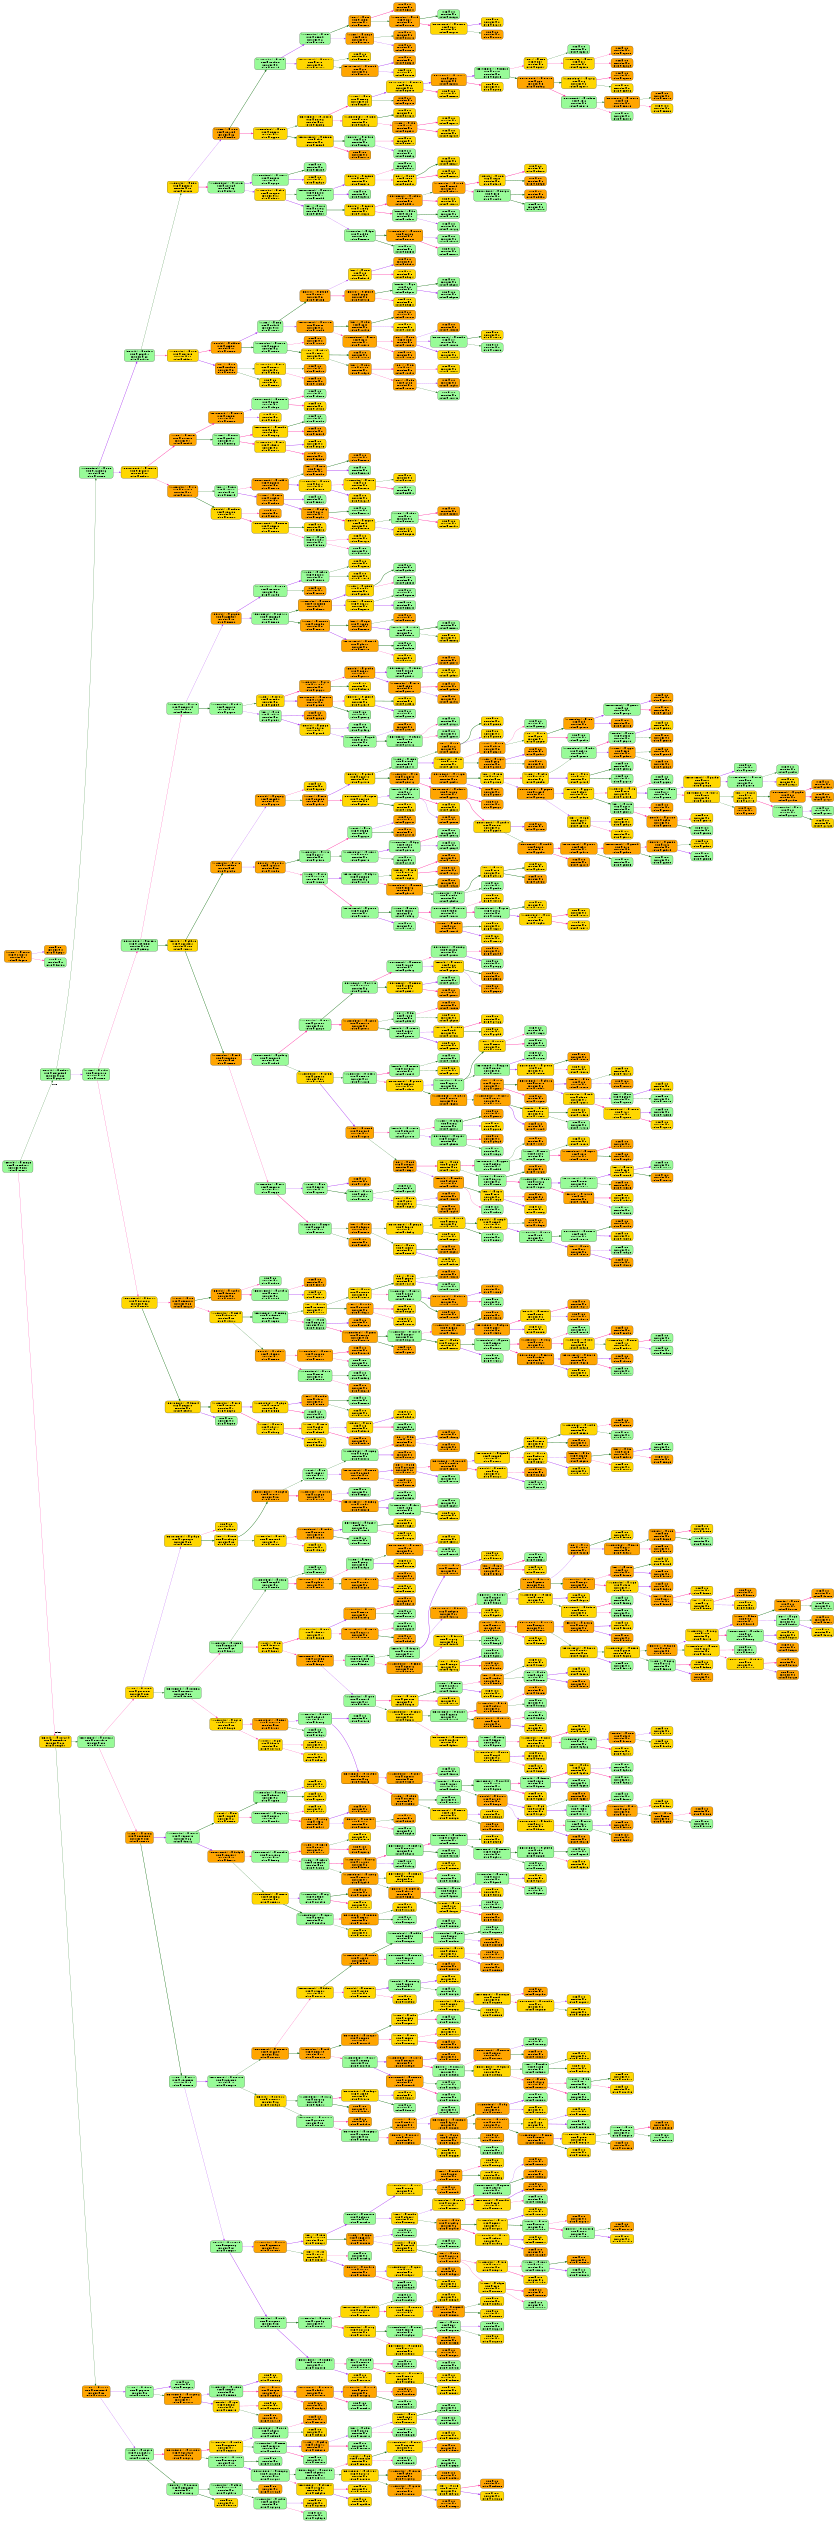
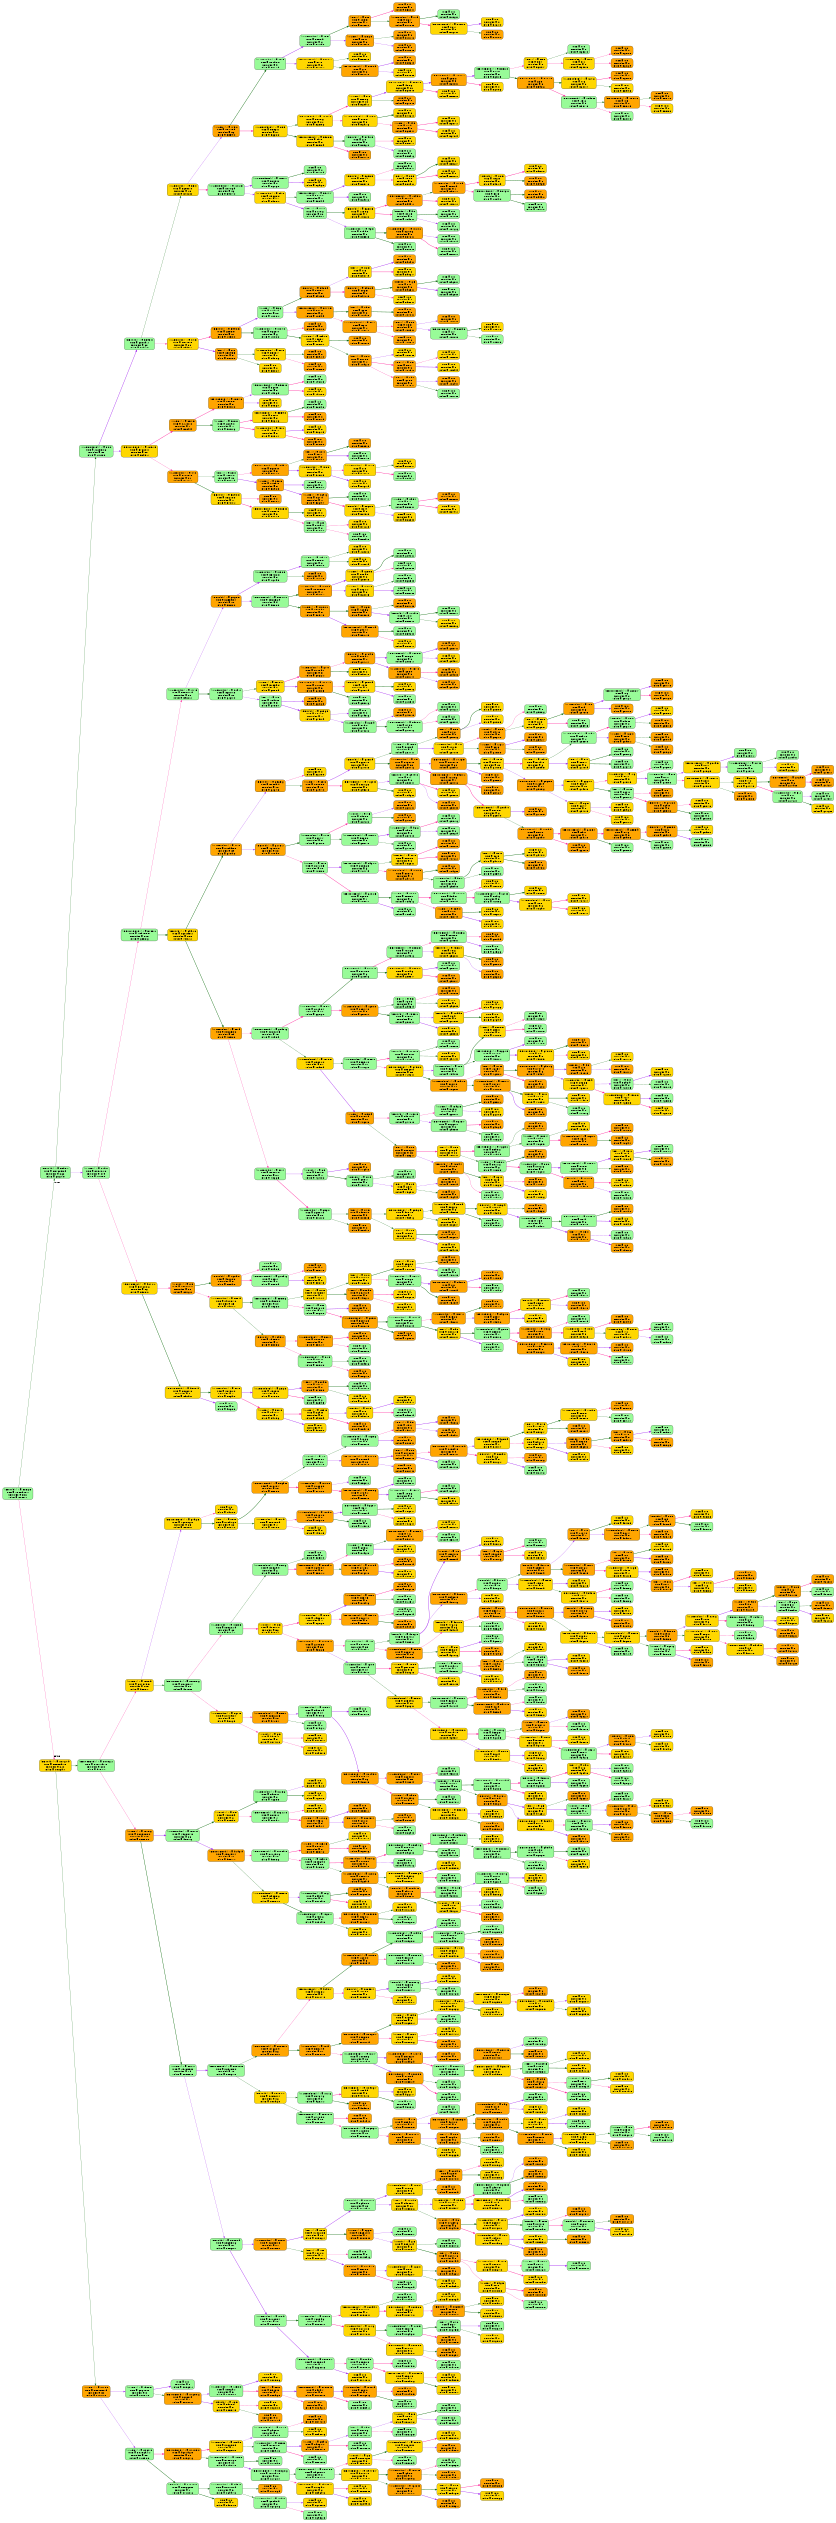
node "('Trends',) <= 6.5 mse = 0.0 samples = 2 value = 3963.2": fillcolor palegreen -> orange
edge "('Day',) <= 19.5 mse = 66.3 samples = 2 value = 4079.3" -> "mse = 0.0 samples = 1 value = 4087.5": now "('Day',) <= 15.0 mse = 3178.3 samples = 4 value = 4096.1" -> "mse = 0.0 samples = 1 value = 4087.5"
edge "('Day',) <= 20.0 mse = 18.3 samples = 3 value = 4025.2" -> "mse = -0.0 samples = 1 value = 4139.9": now "('Day',) <= 1.5 mse = 83.7 samples = 2 value = 4149.0" -> "mse = -0.0 samples = 1 value = 4139.9"
node "mse = 0.0 samples = 1 value = 7927.7": fillcolor orange -> palegreen
edge "('MACD',) <= 400.6 mse = 9536.3 samples = 6 value = 9648.5" -> "('MACD',) <= 314.0 mse = 17887.0 samples = 2 value = 9562.2": added
edge "('MACD',) <= 180.7 mse = 287.7 samples = 2 value = 11346.1" -> "mse = 0.0 samples = 1 value = 11358.1": now "mse = 0.0 samples = 1 value = 11555.4" -> "mse = 0.0 samples = 1 value = 11358.1"
